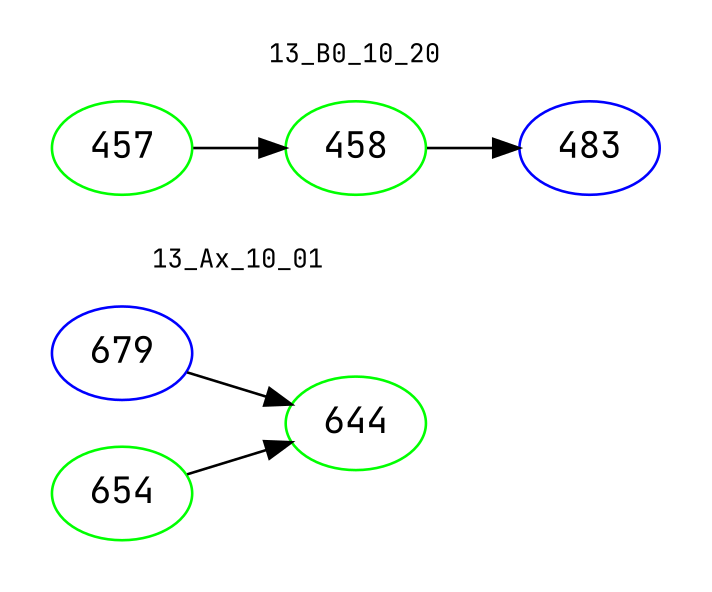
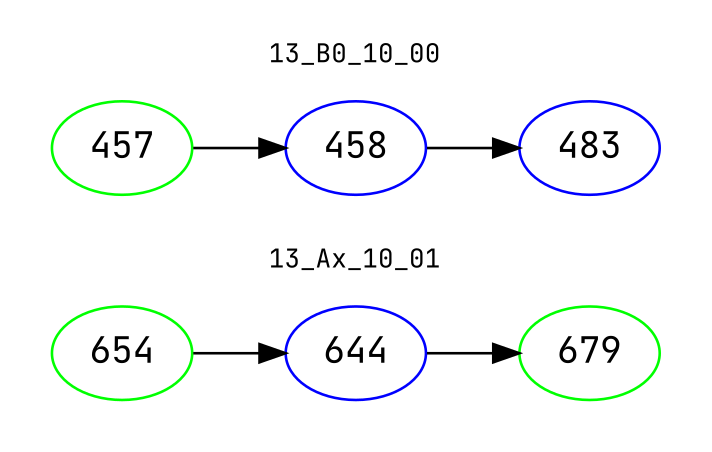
cluster "13_B0_10_20": label "13_B0_10_20" -> "13_B0_10_00"
node "458": color green -> blue
node "679": color blue -> green
edge "679" -> "644": reversed
node "644": color green -> blue
